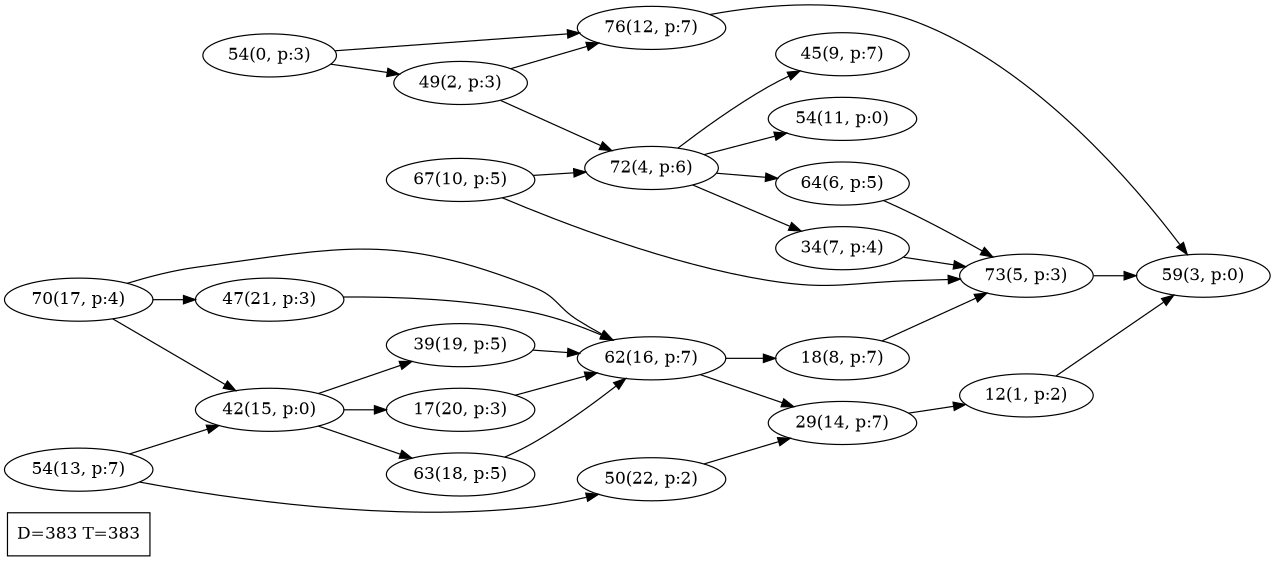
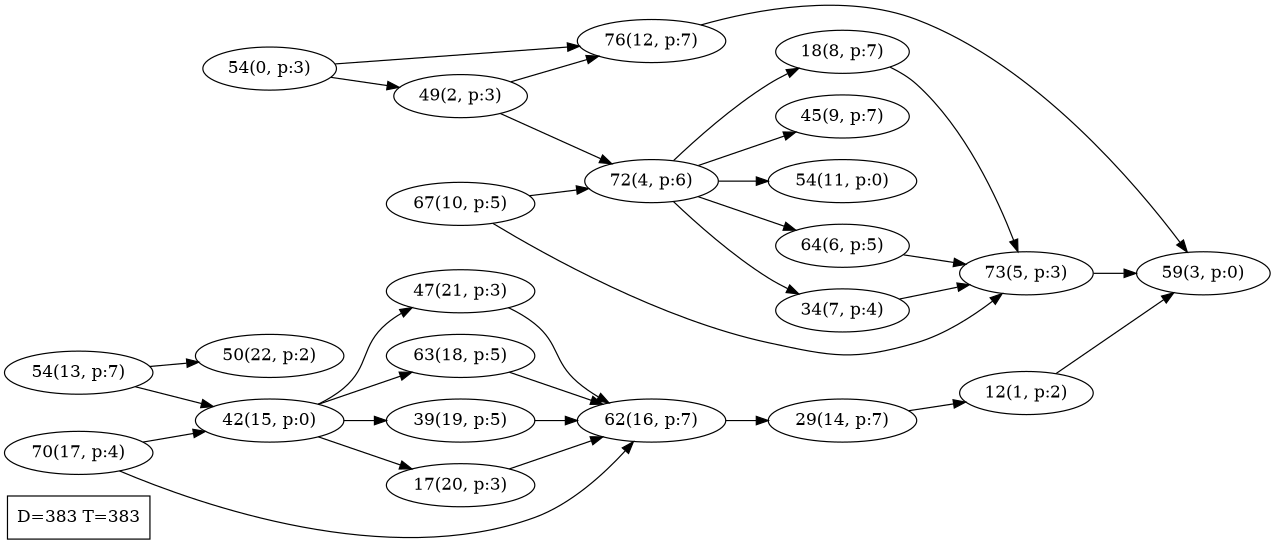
edge "70(17, p:4)" -> "47(21, p:3)": now "42(15, p:0)" -> "47(21, p:3)"
edge "62(16, p:7)" -> "18(8, p:7)": now "72(4, p:6)" -> "18(8, p:7)"
edge "50(22, p:2)" -> "29(14, p:7)": removed
